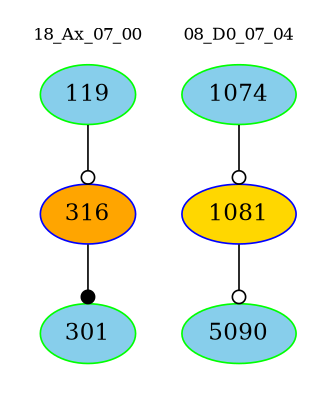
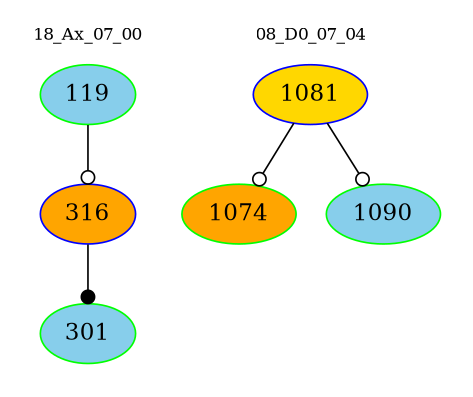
node "1074": fillcolor skyblue -> orange
edge "1074" -> "1081": reversed
node "5090": label "5090" -> "1090"
